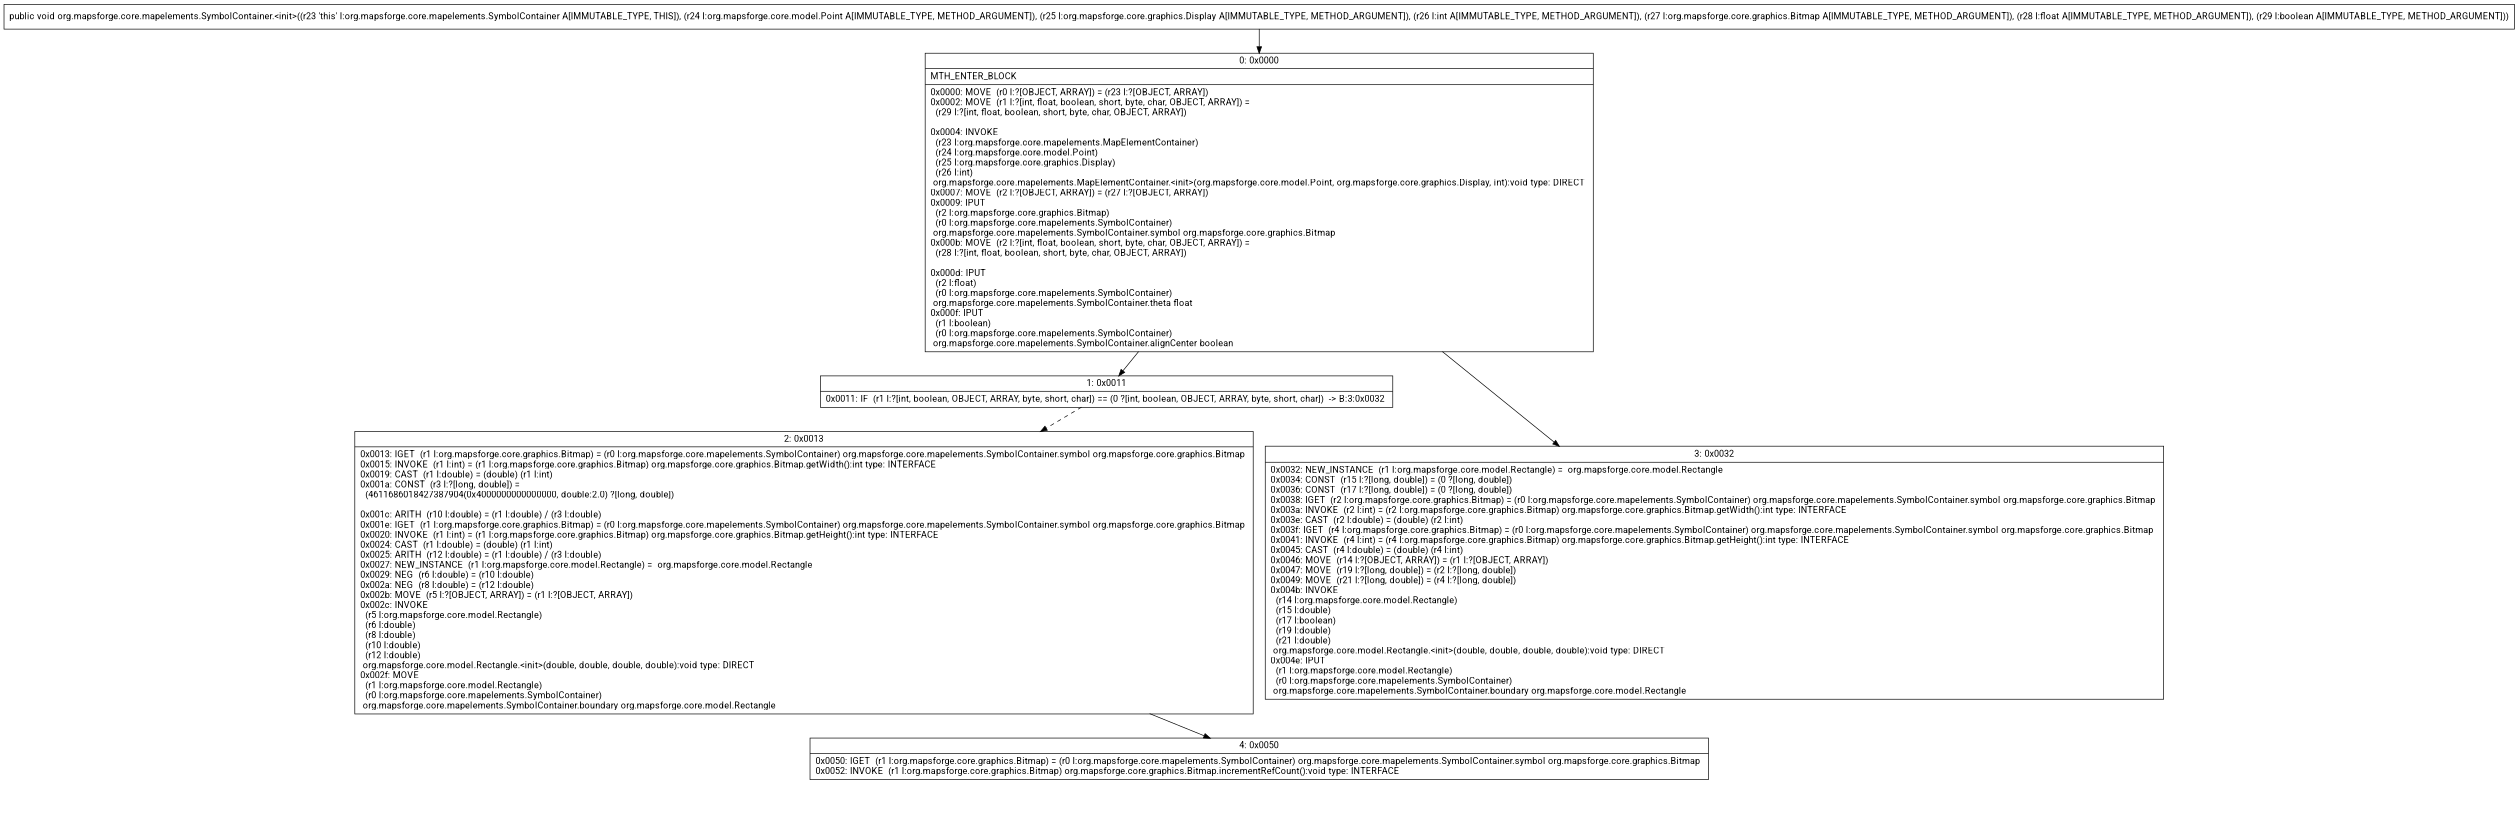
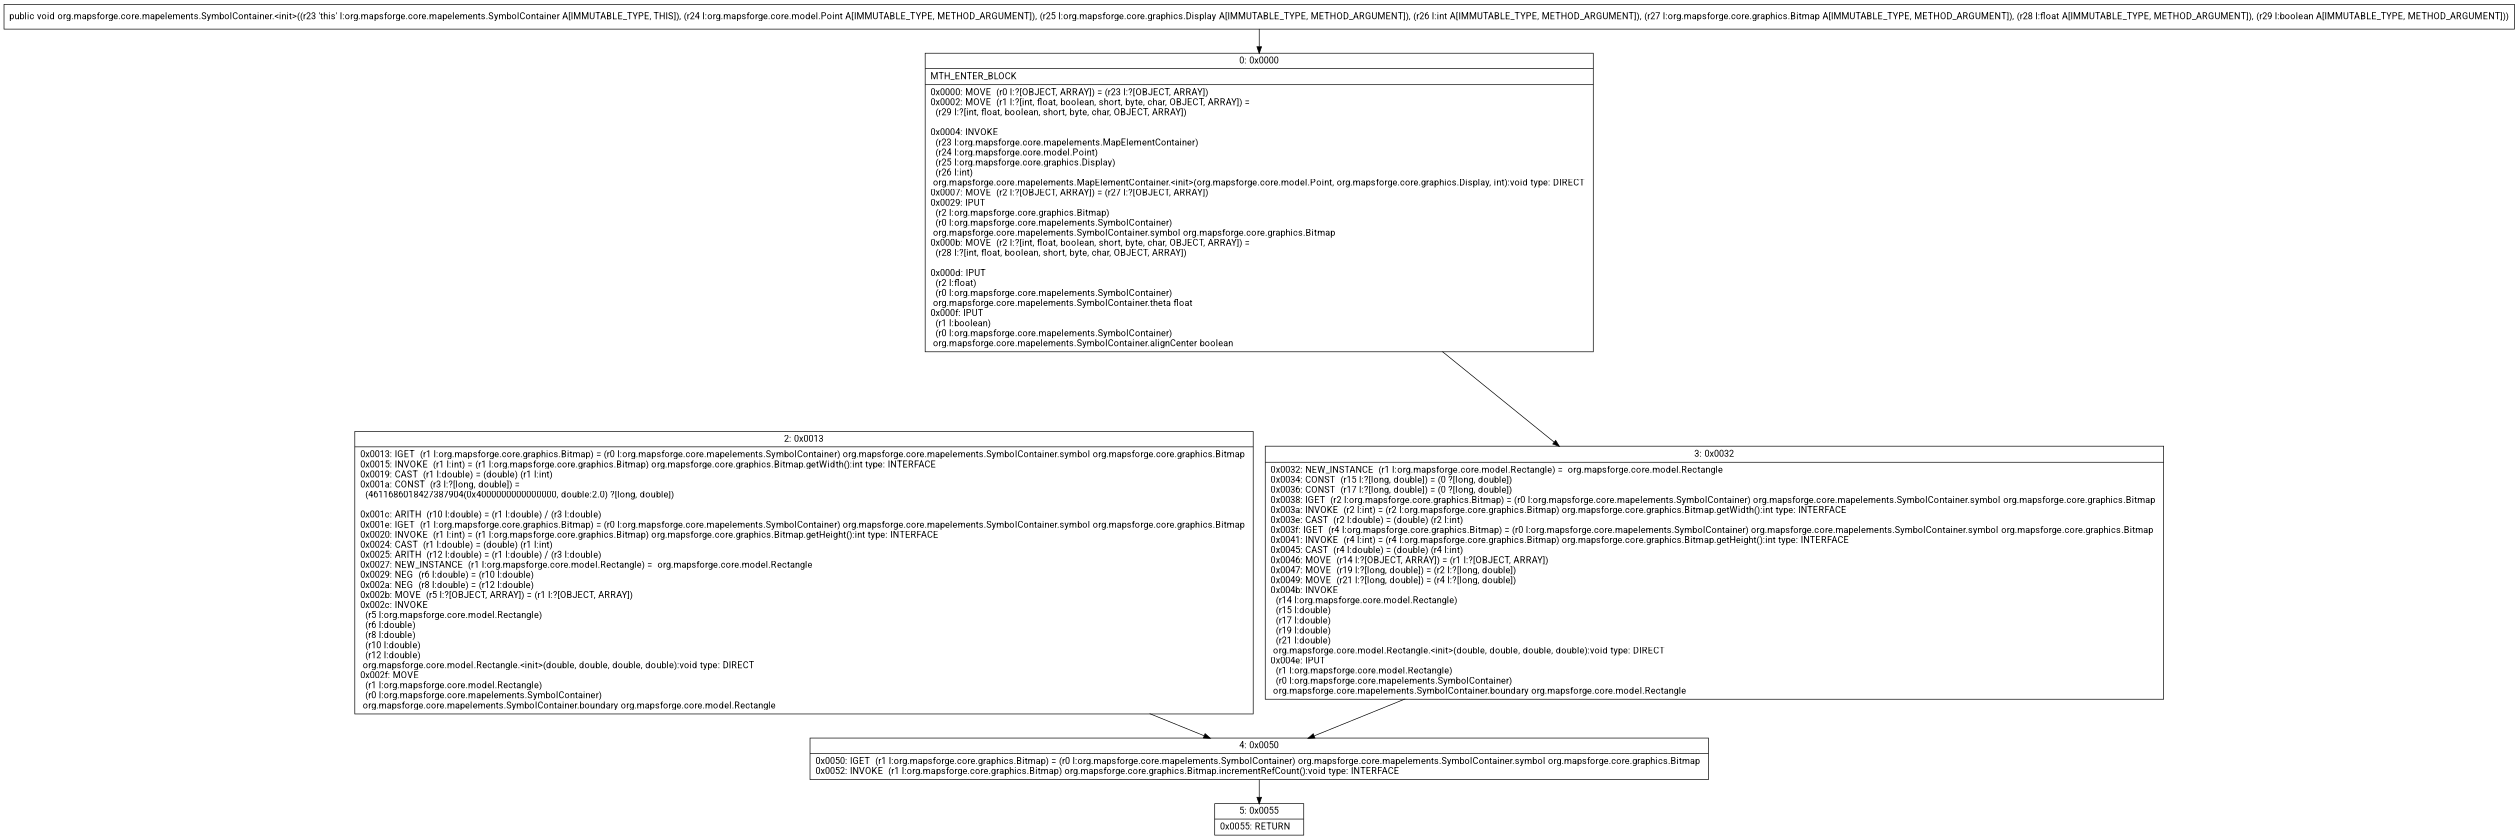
node "0: 0x0000": text "0x0009: IPUT" -> "0x0029: IPUT"
node "1: 0x0011": removed
node "3: 0x0032": text "(r17 I:boolean)" -> "(r17 I:double)"
edge "3: 0x0032" -> "4: 0x0050": added
node "5: 0x0055": added
